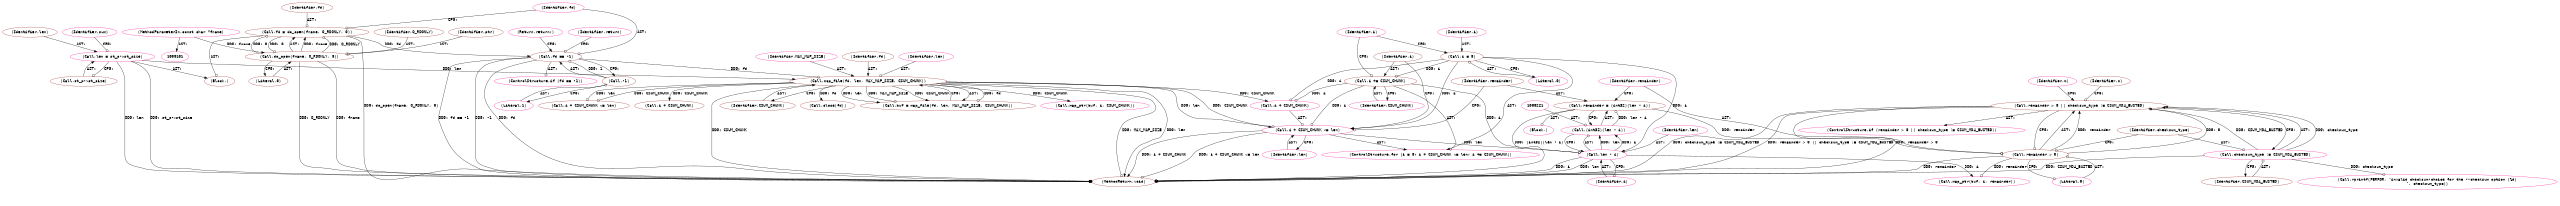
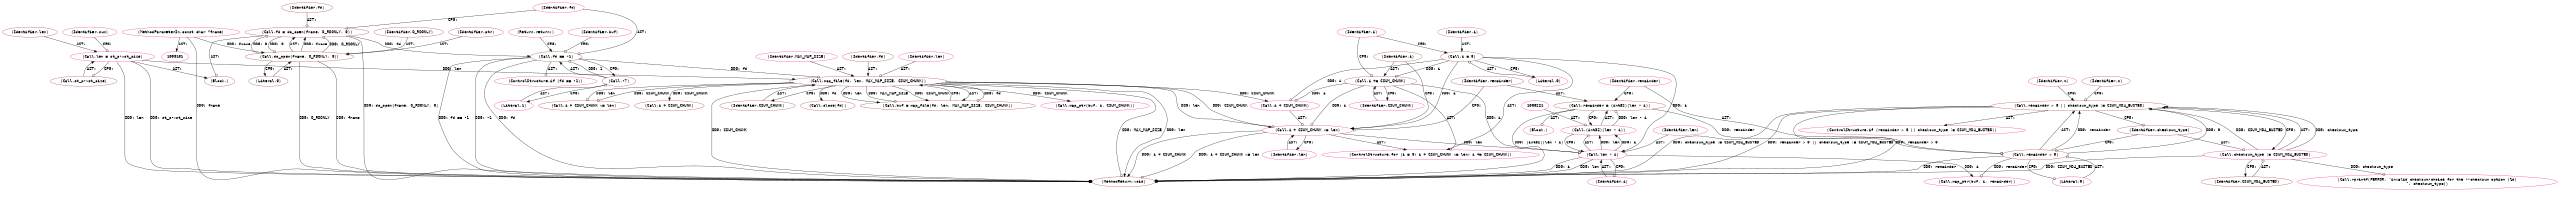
node "(Identifier,return)": label "(Identifier,return)" -> "(Identifier,buf)"
edge "(Identifier,O_RDONLY)" -> "(Call,do_open(fname, O_RDONLY, 0))": arrowhead odot -> normal
node "(Call,-1)": label "(Call,-1)" -> "(Call,-7)"
edge "(Call,remainder > 0 || checksum_type != CSUM_MD4_BUSTED)" -> "(Call,remainder > 0)": now "(Call,remainder > 0 || checksum_type != CSUM_MD4_BUSTED)" -> "(Identifier,checksum_type)"
edge "(MethodParameterIn,const char *fname)" -> "(MethodReturn,void)": added, label "DDG: fname"
